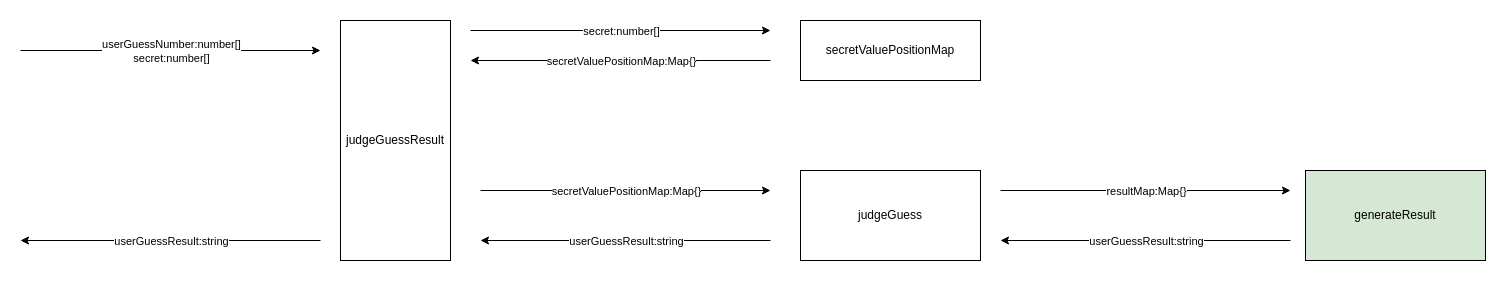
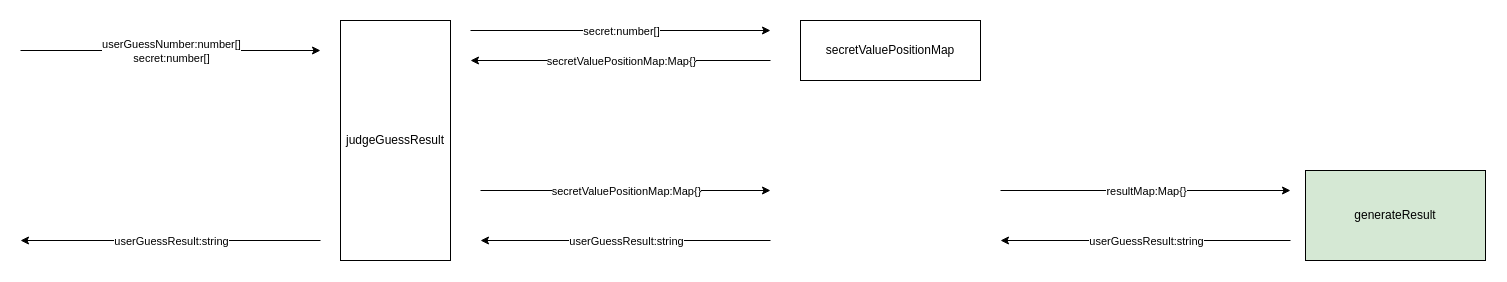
node "judgeGuess": removed
